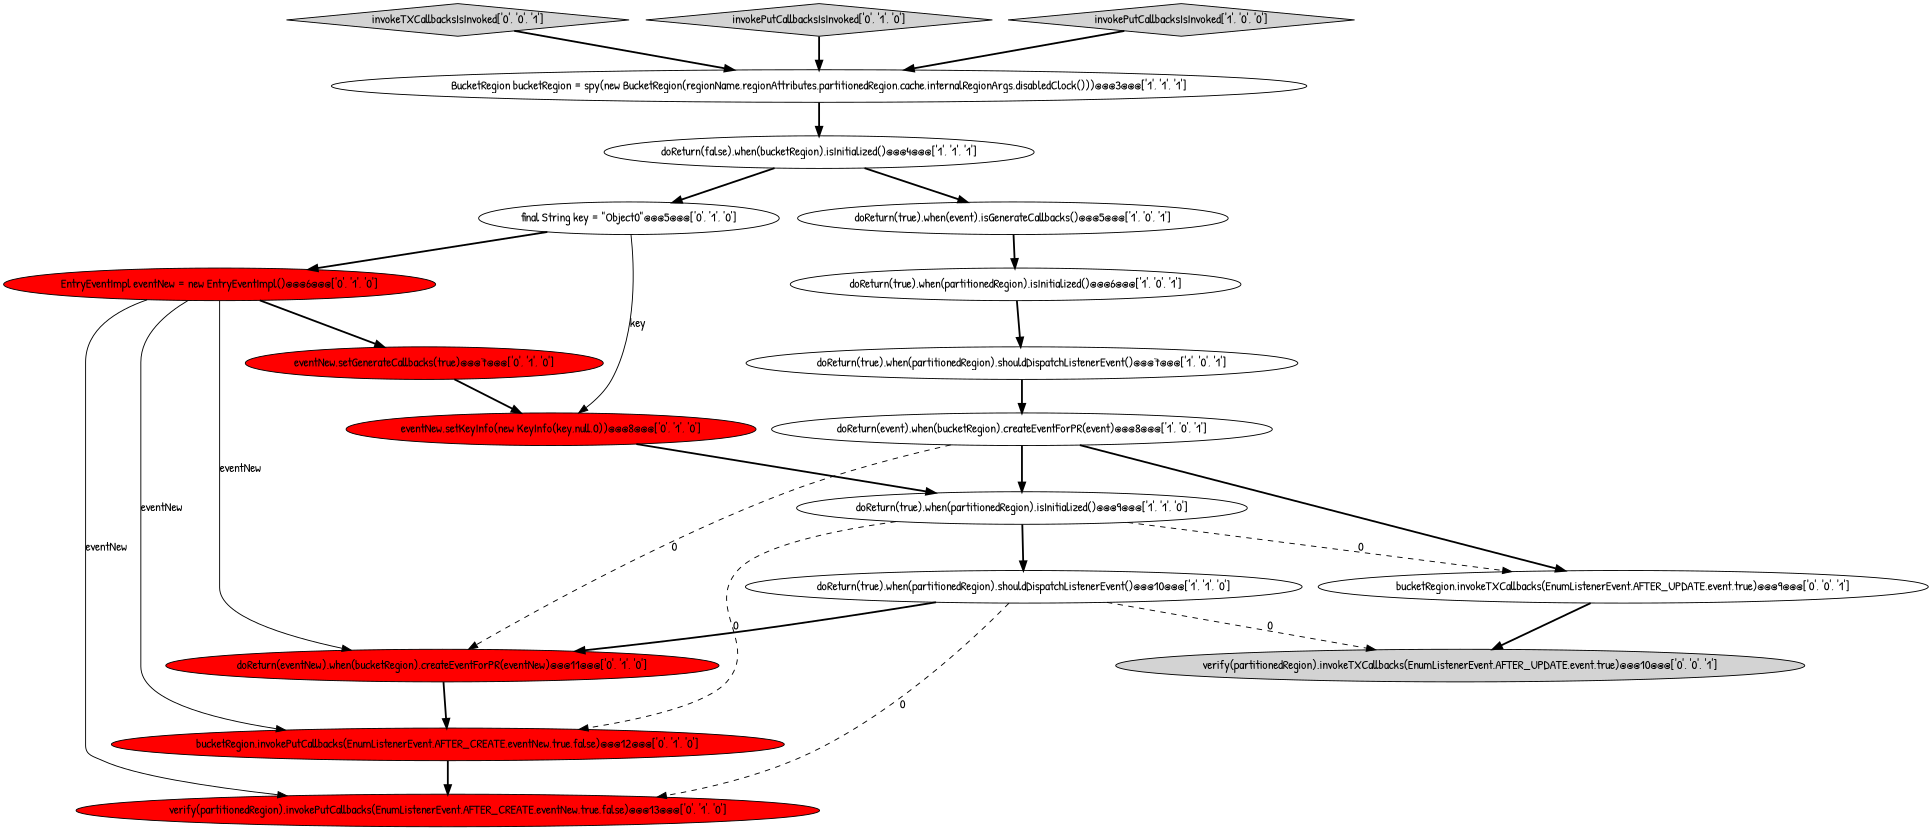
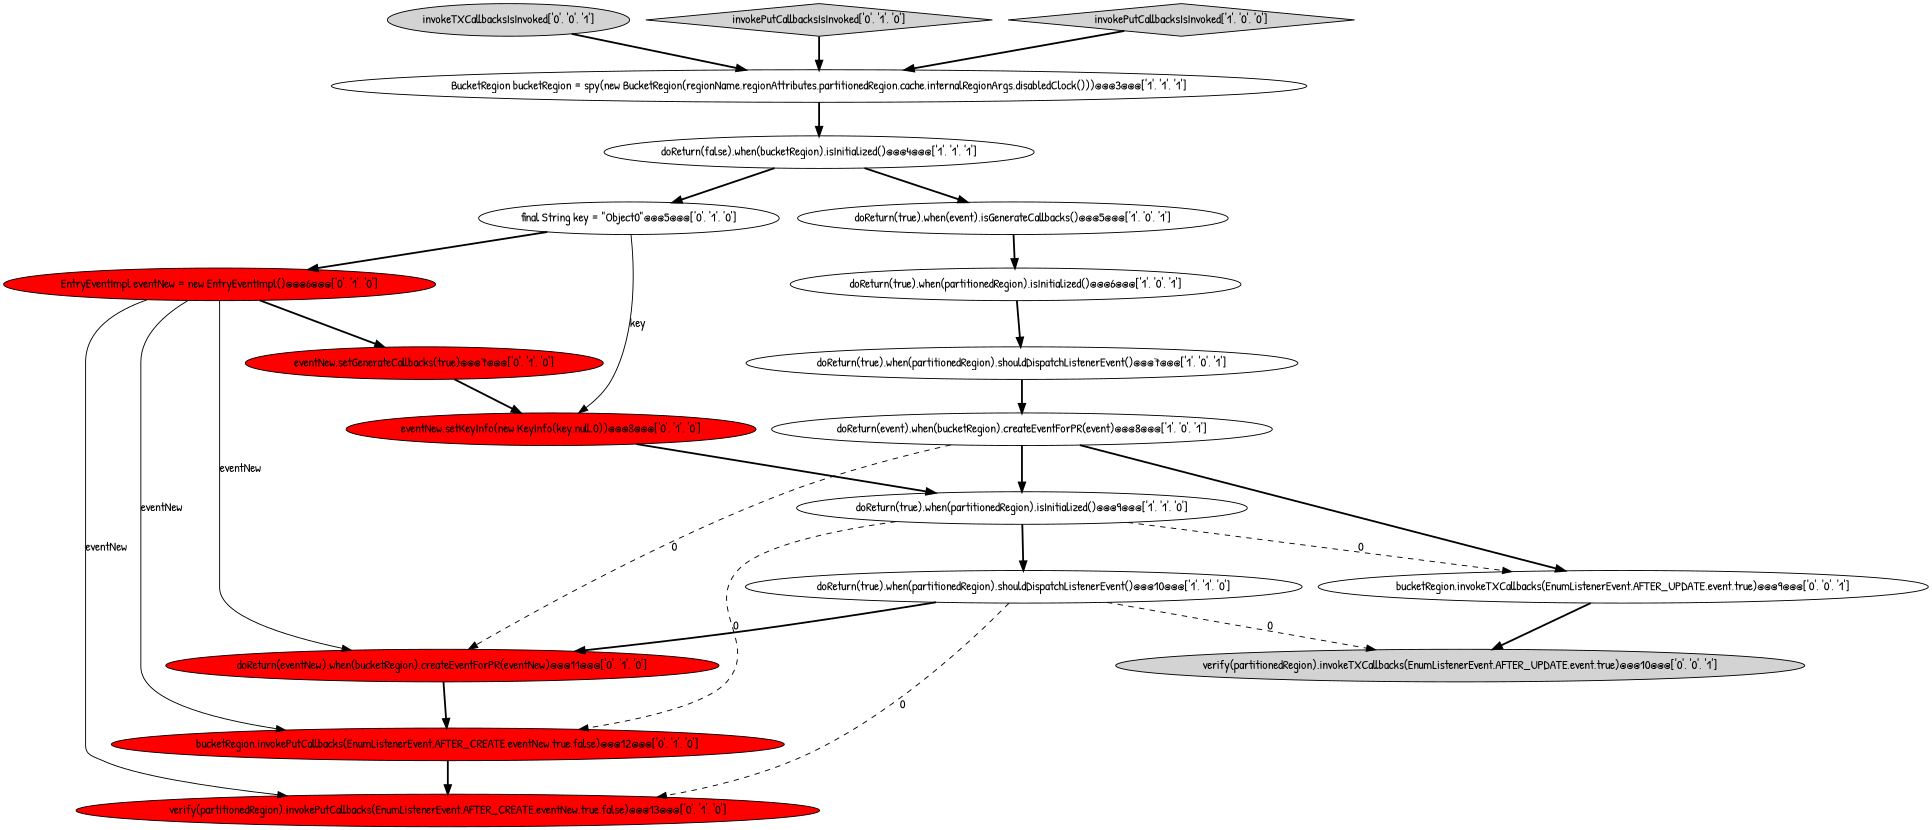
node "invokeTXCallbacksIsInvoked['0', '0', '1']": shape diamond -> ellipse
